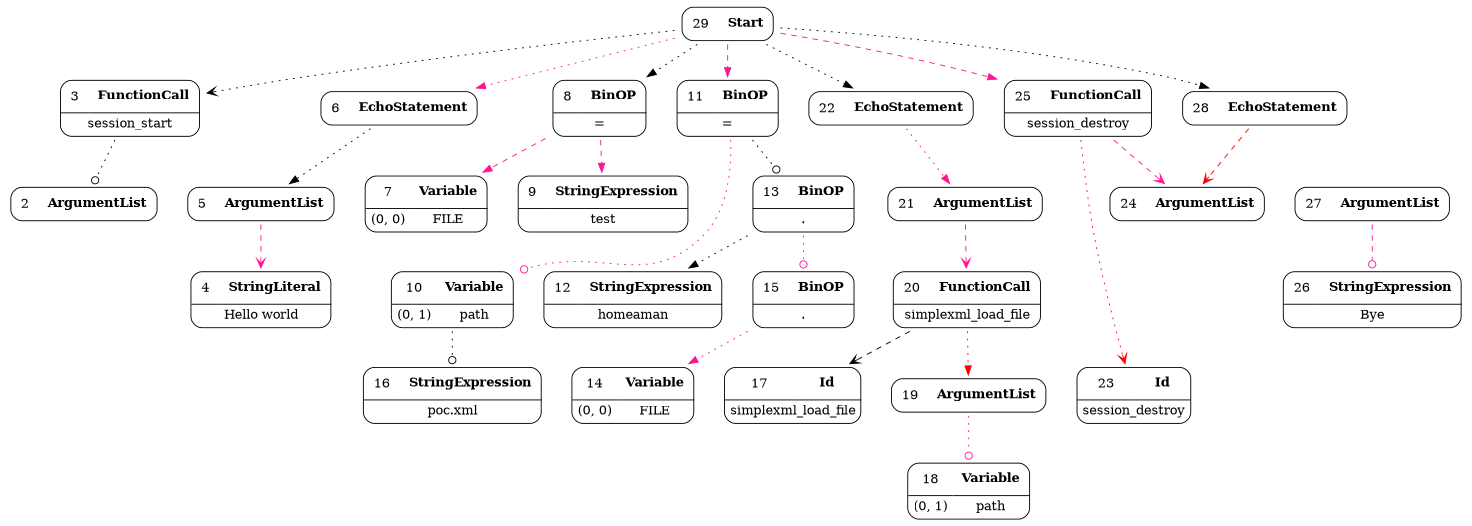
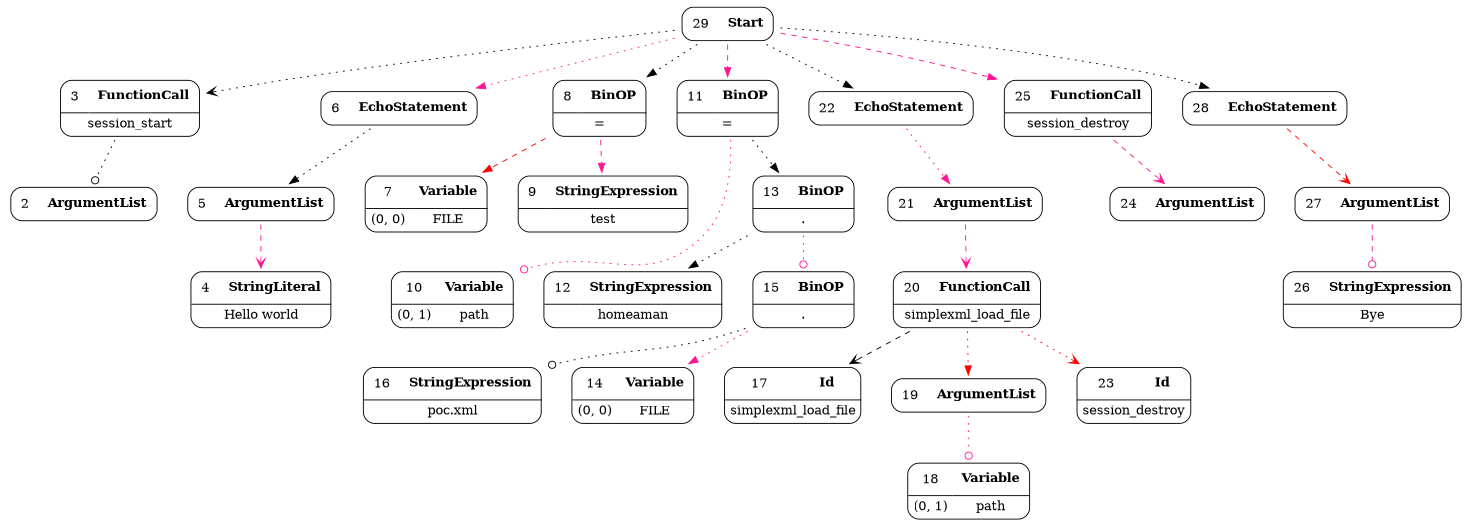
edge "8" -> "7": color deeppink -> red
edge "11" -> "13": arrowhead odot -> normal
edge "28" -> "24": now "28" -> "27"
edge "25" -> "23": now "20" -> "23"
edge "10" -> "16": now "15" -> "16"
